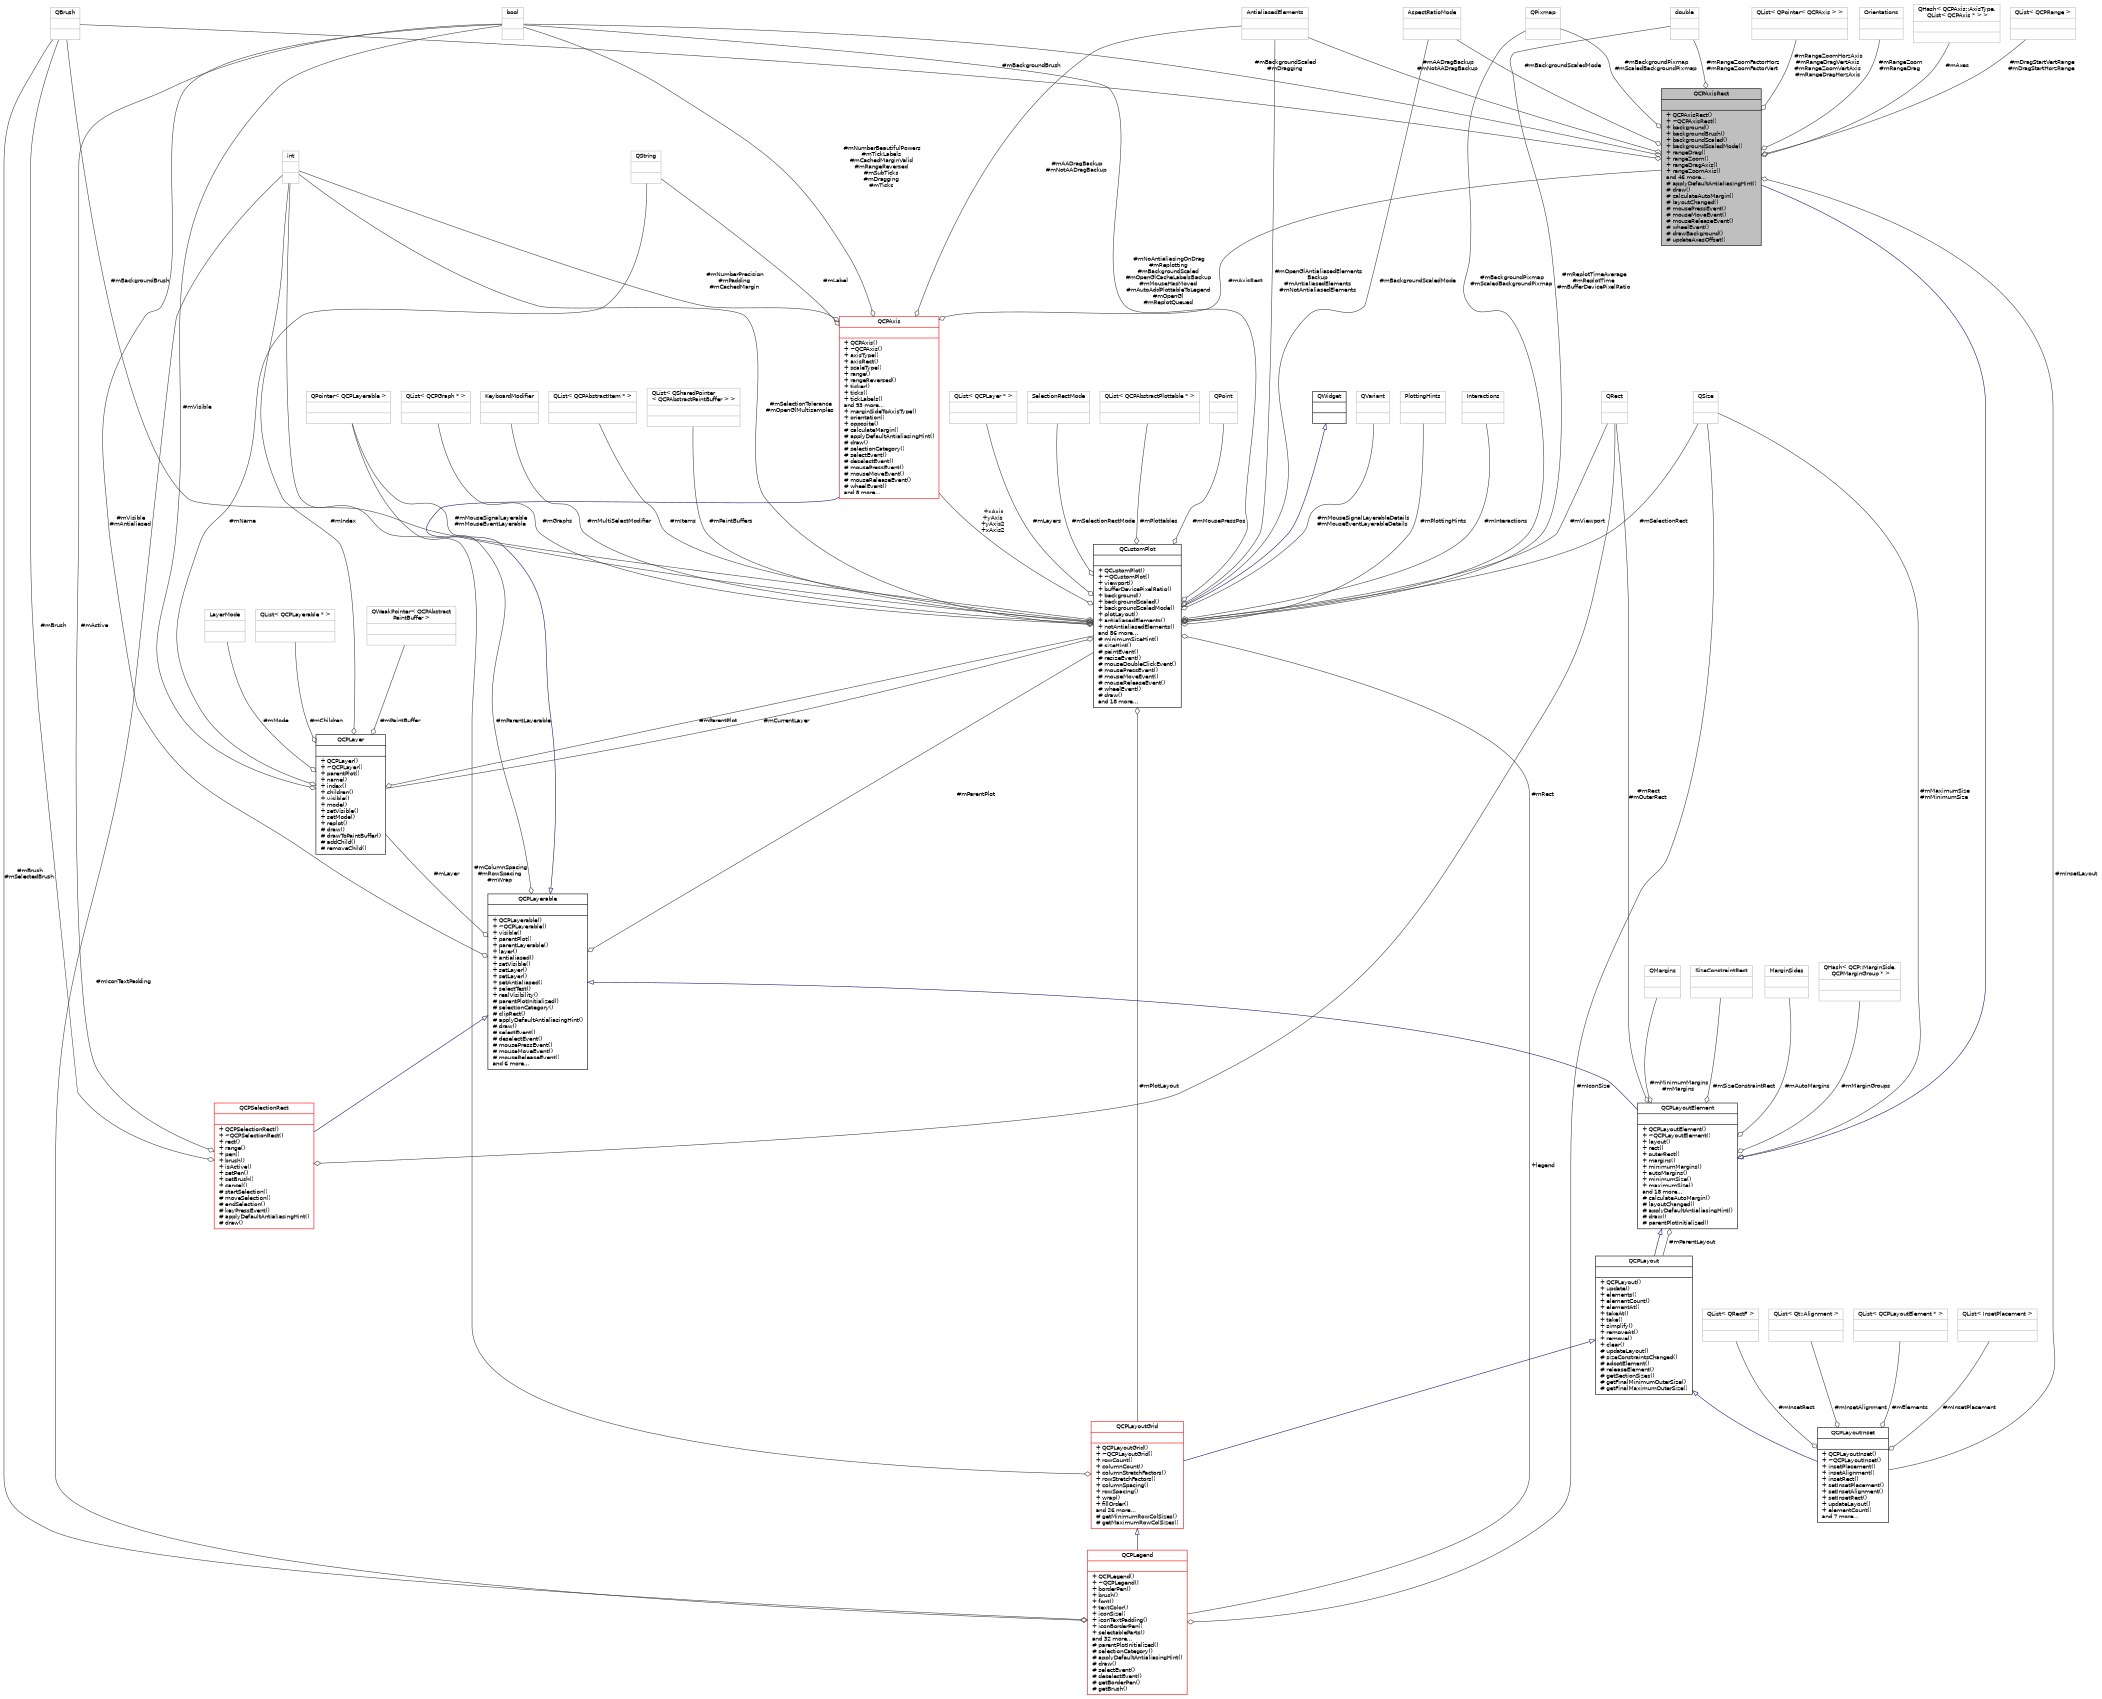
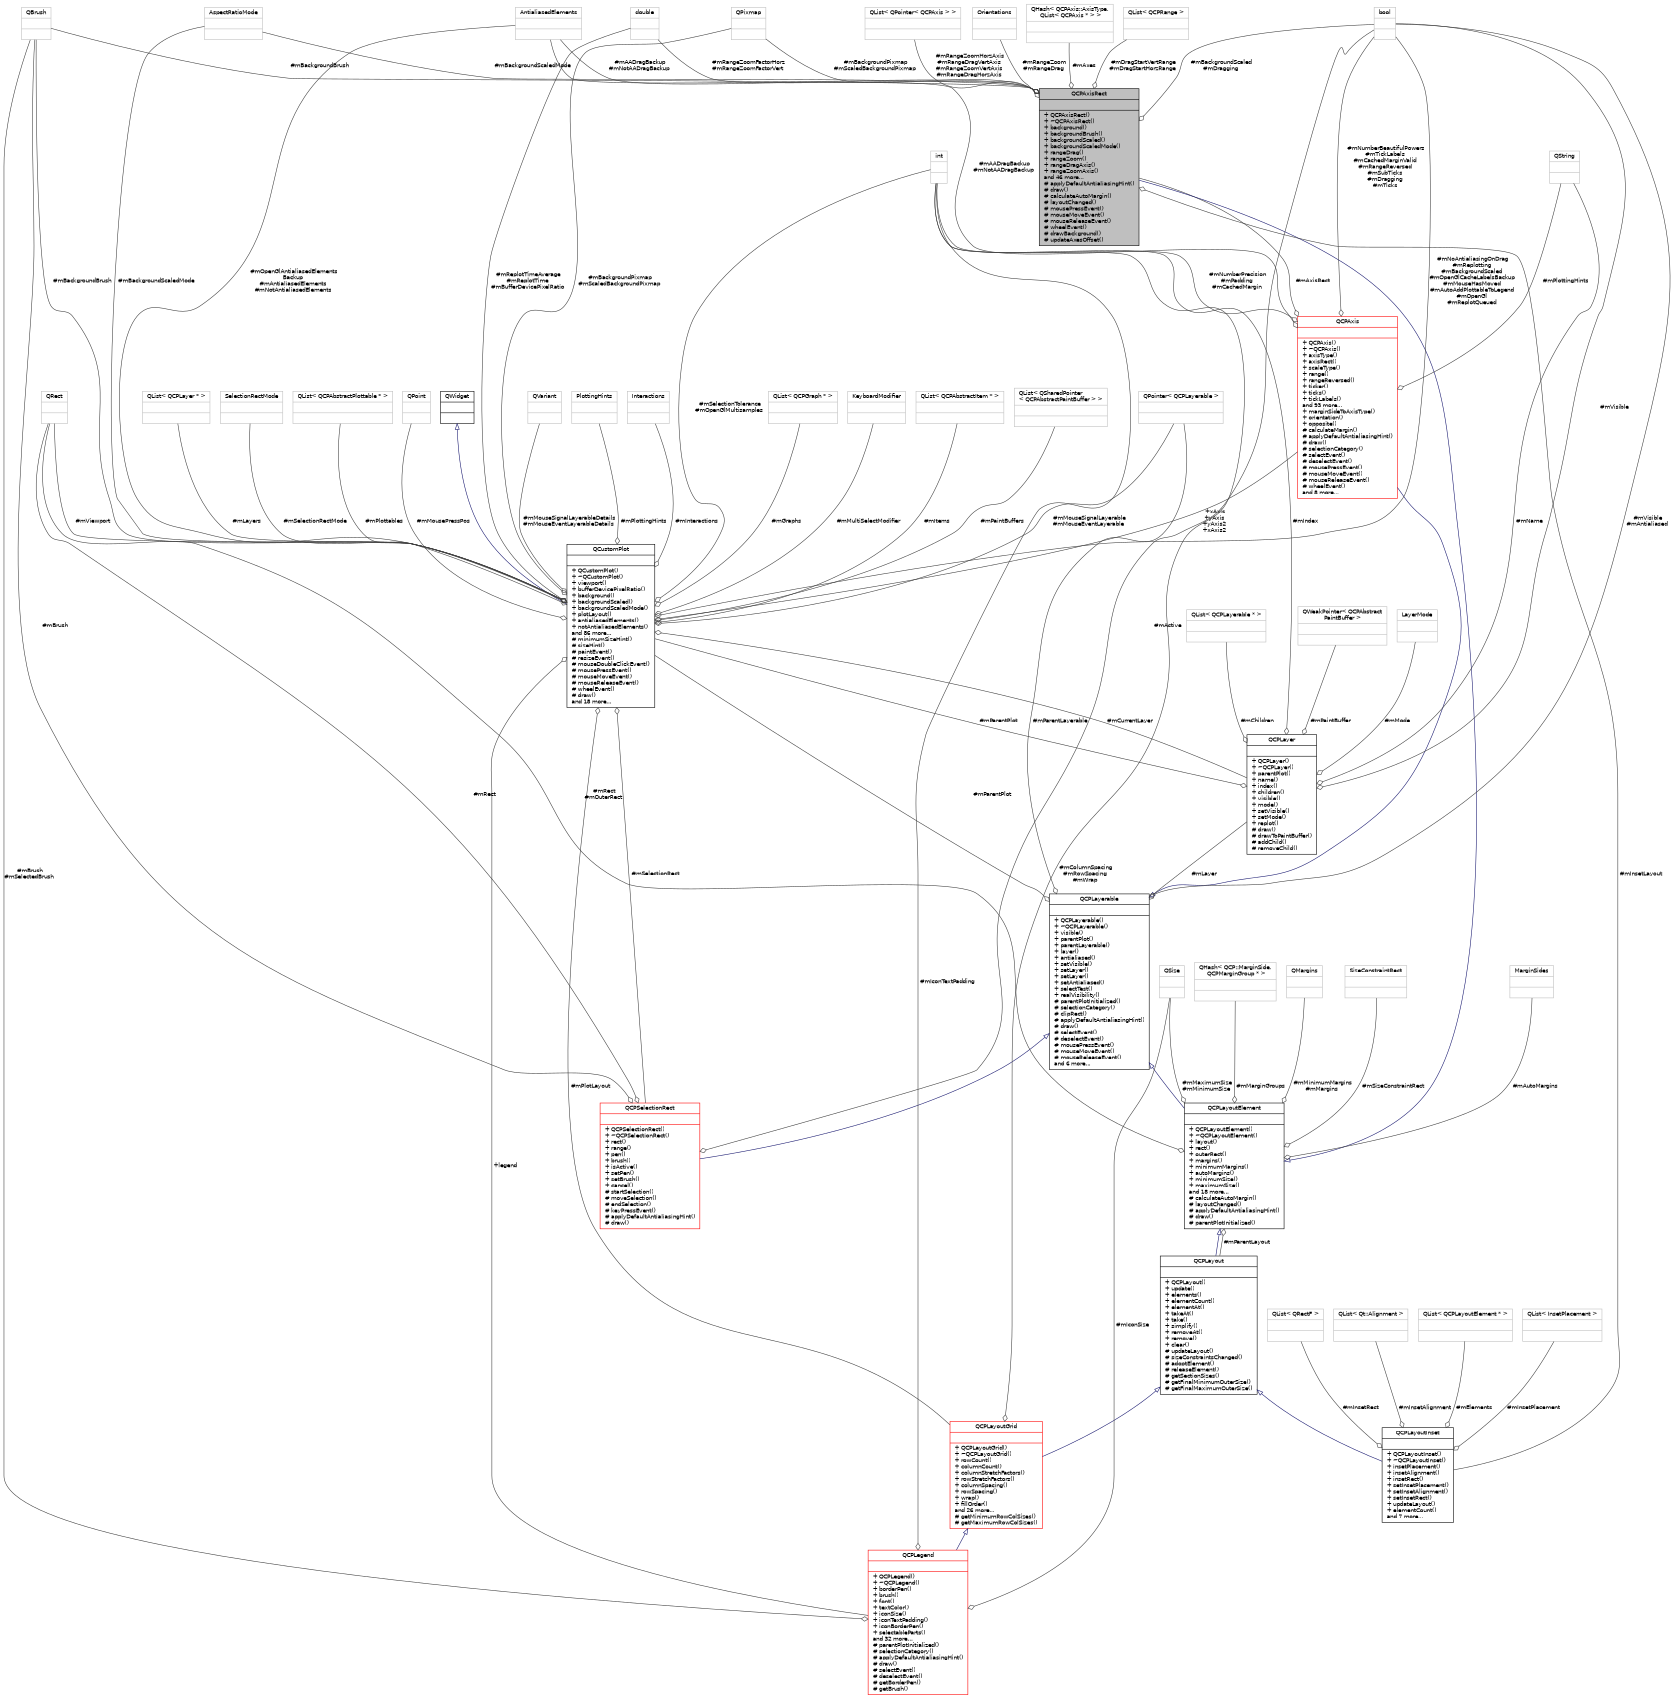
edge "QString" -> "QCPAxis": label " #mLabel" -> " #mPlottingHints"
edge "QSize" -> "QCustomPlot": now "QCPSelectionRect" -> "QCustomPlot"
